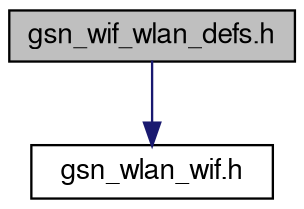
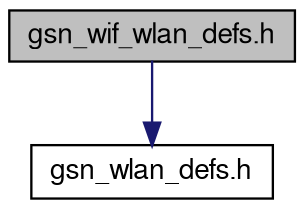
node "gsn_wlan_wif.h": label "gsn_wlan_wif.h" -> "gsn_wlan_defs.h"
